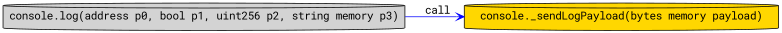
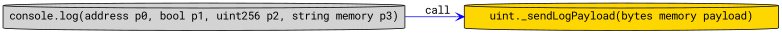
node "console._sendLogPayload(bytes memory payload)": label "console._sendLogPayload(bytes memory payload)" -> "uint._sendLogPayload(bytes memory payload)"
